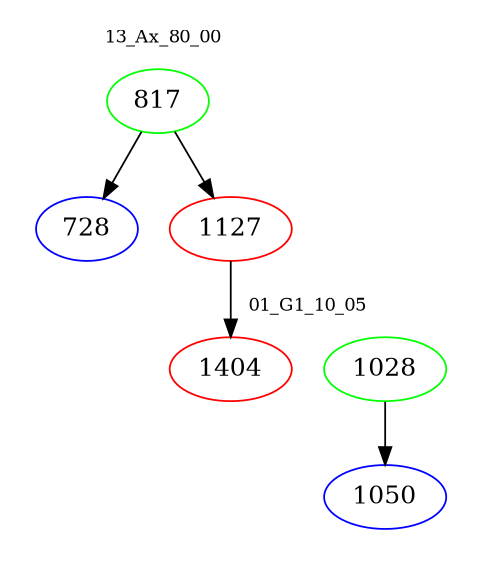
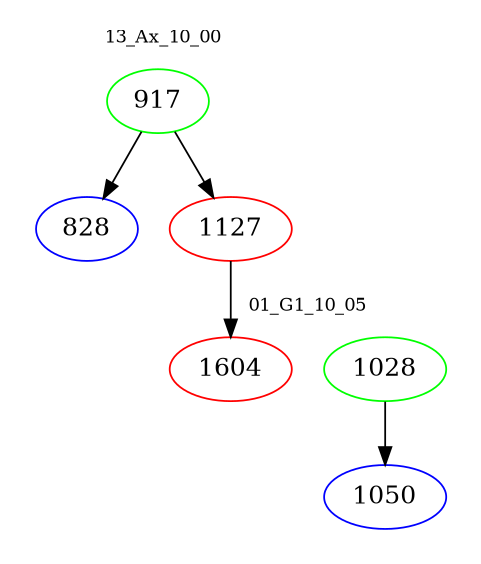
cluster "13_Ax_80_00": label "13_Ax_80_00" -> "13_Ax_10_00"
node "817": label "817" -> "917"
node "728": label "728" -> "828"
node "1404": label "1404" -> "1604"
